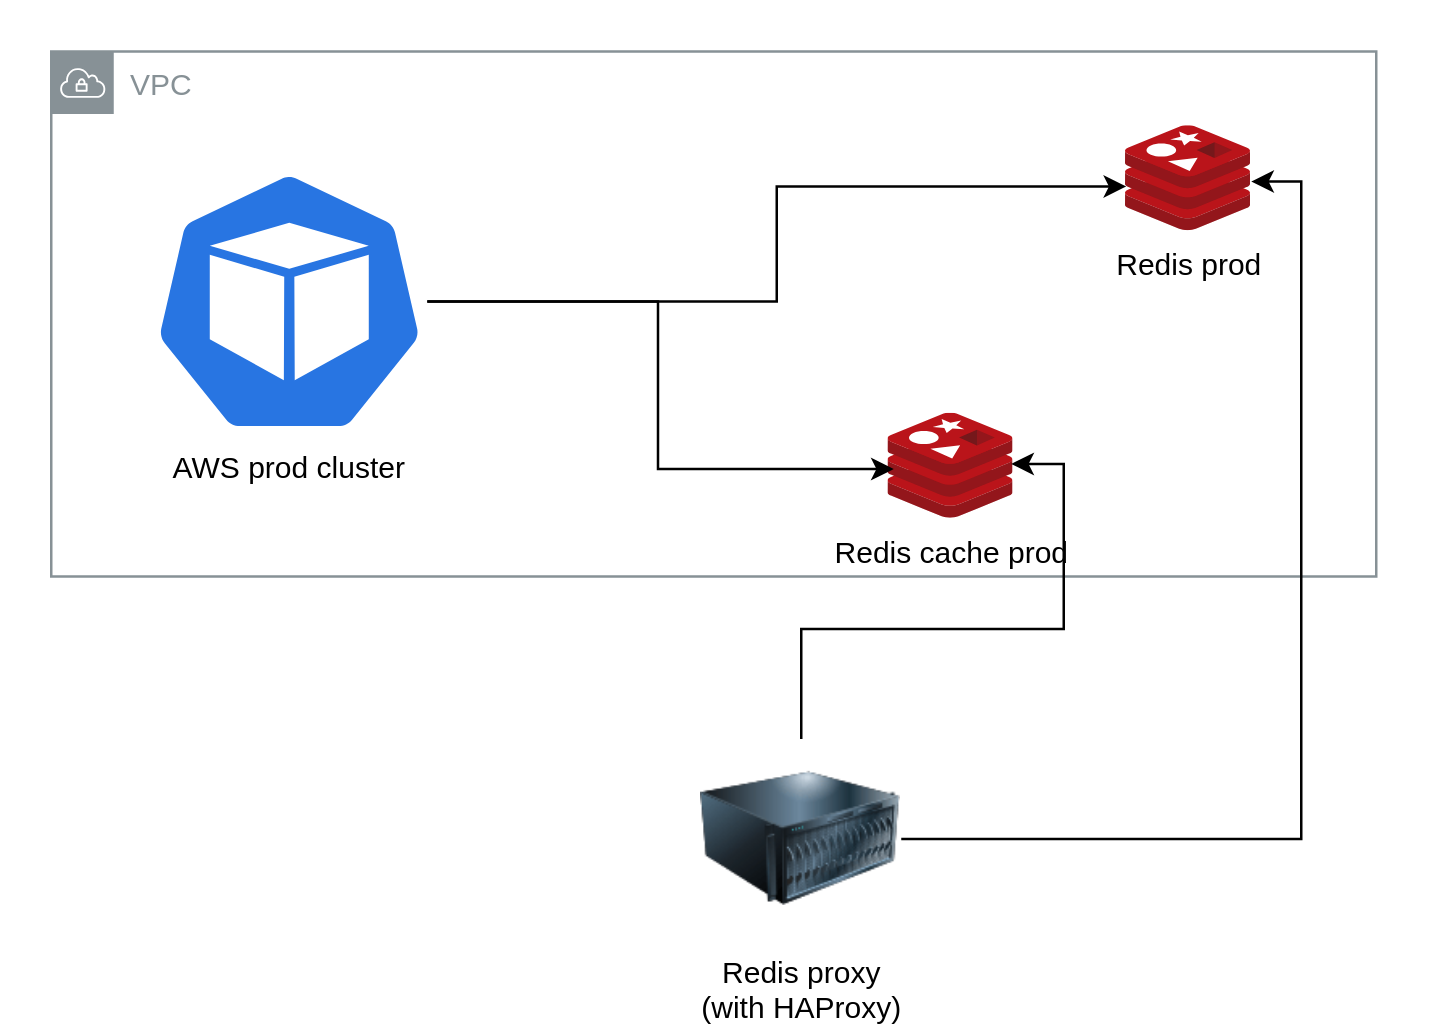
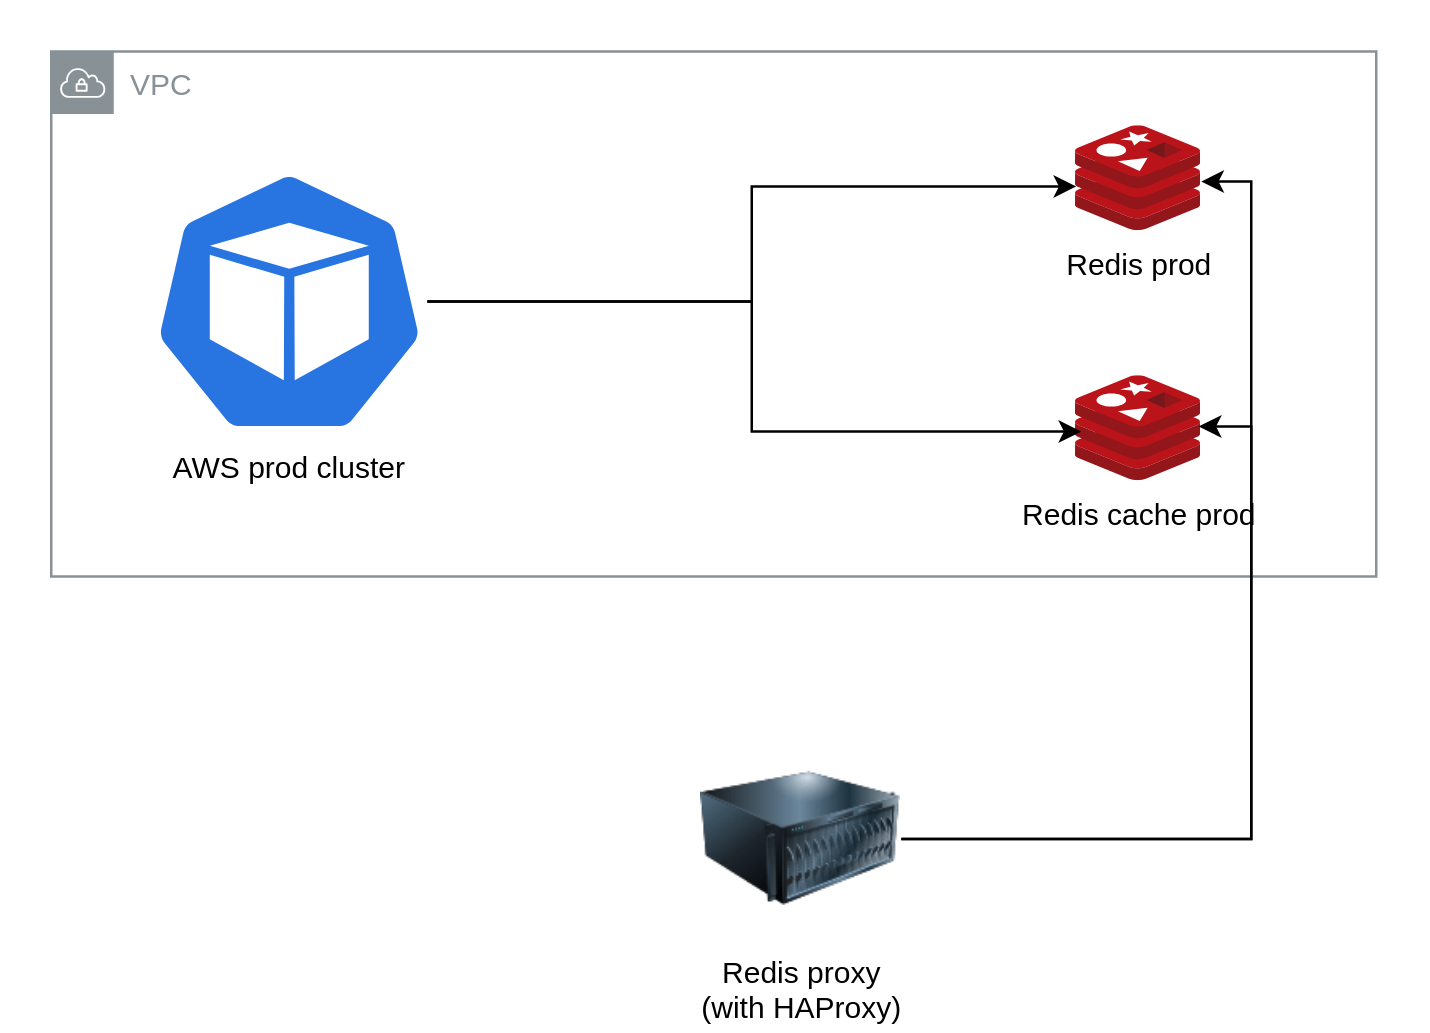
node "Redis prod": moved (1189, 179) -> (1139, 179)
node "Redis cache prod": moved (951, 466) -> (1139, 429)
